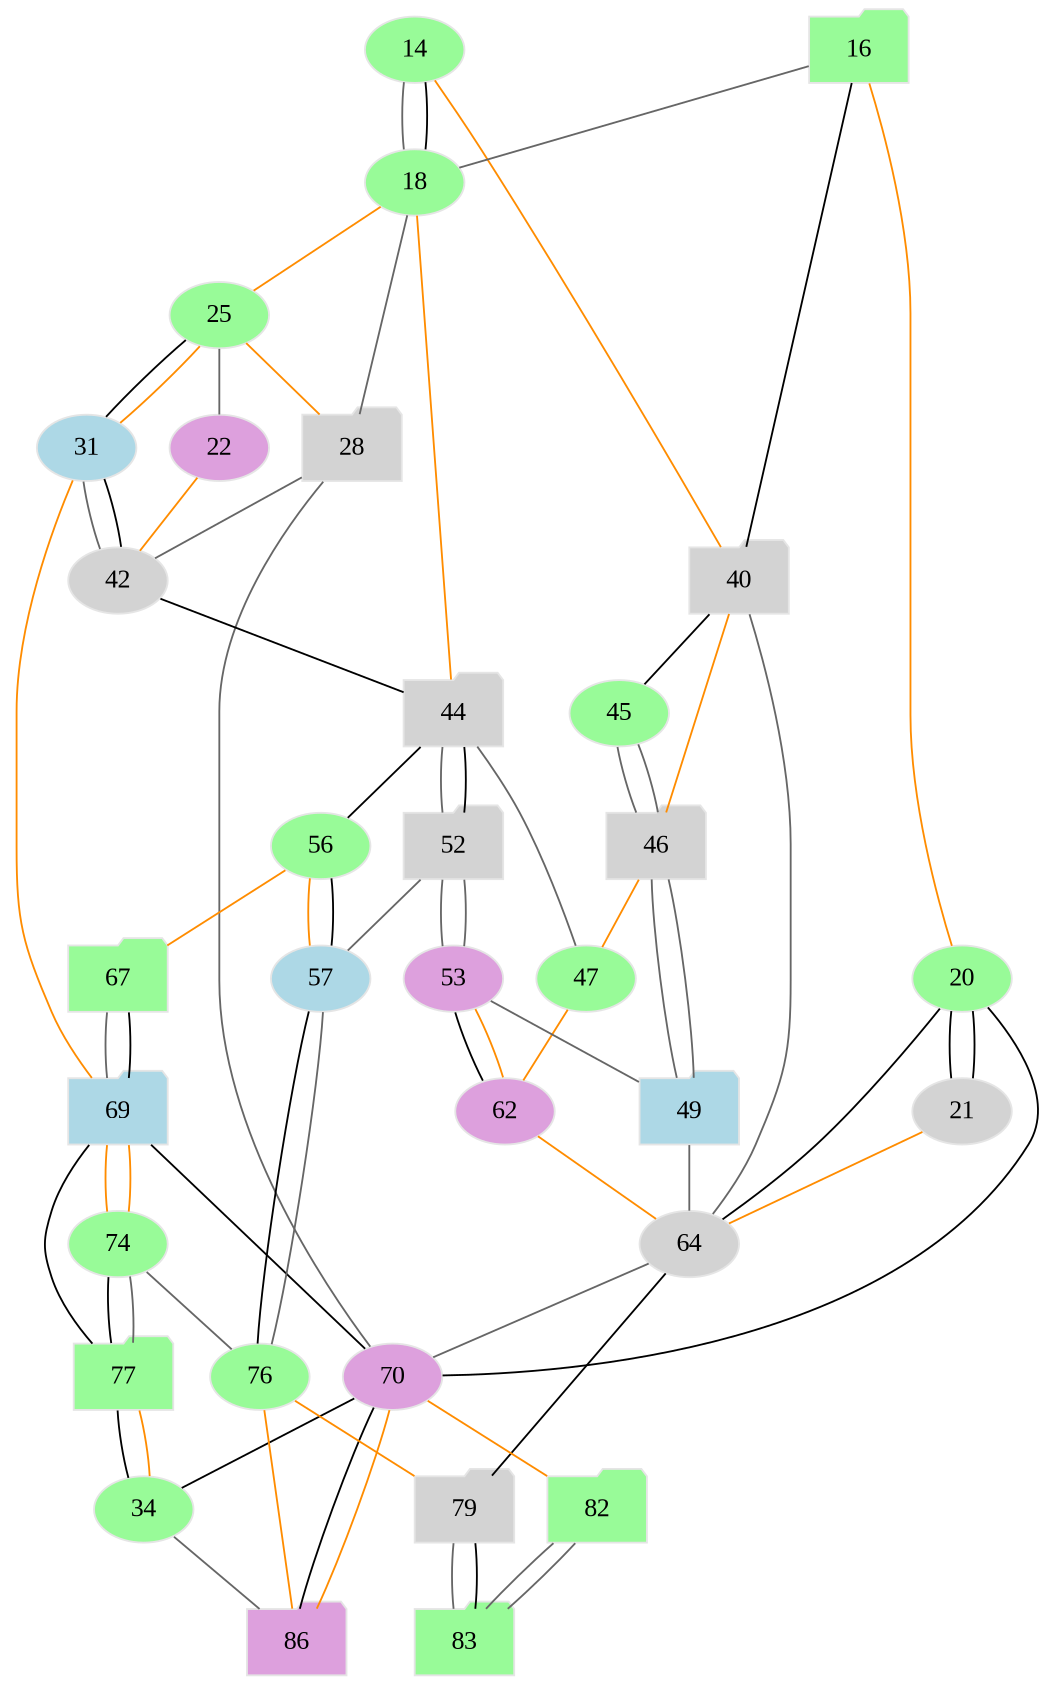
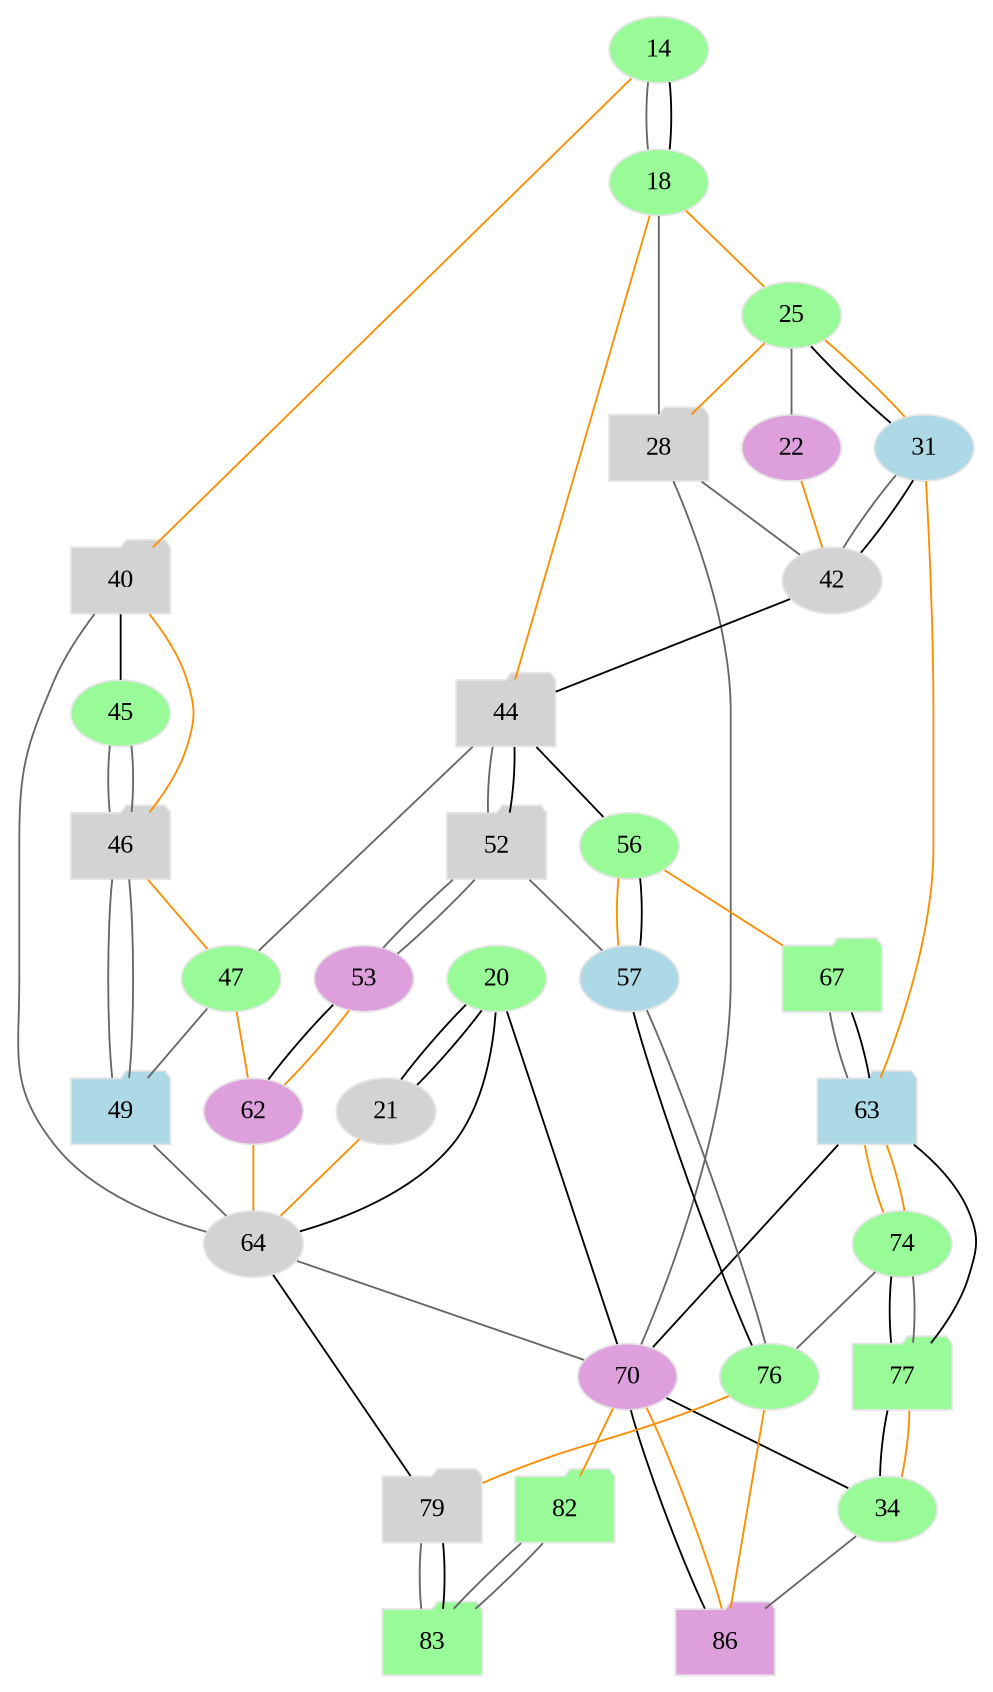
node "16": removed
edge "53" -- "49": now "47" -- "49"
node "69": label "69" -> "63"
